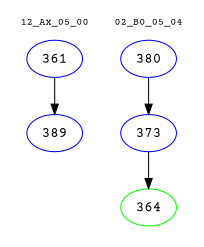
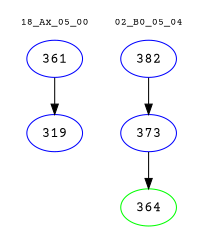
cluster "12_Ax_05_00": label "12_Ax_05_00" -> "18_Ax_05_00"
node "380": label "380" -> "382"
node "389": label "389" -> "319"
